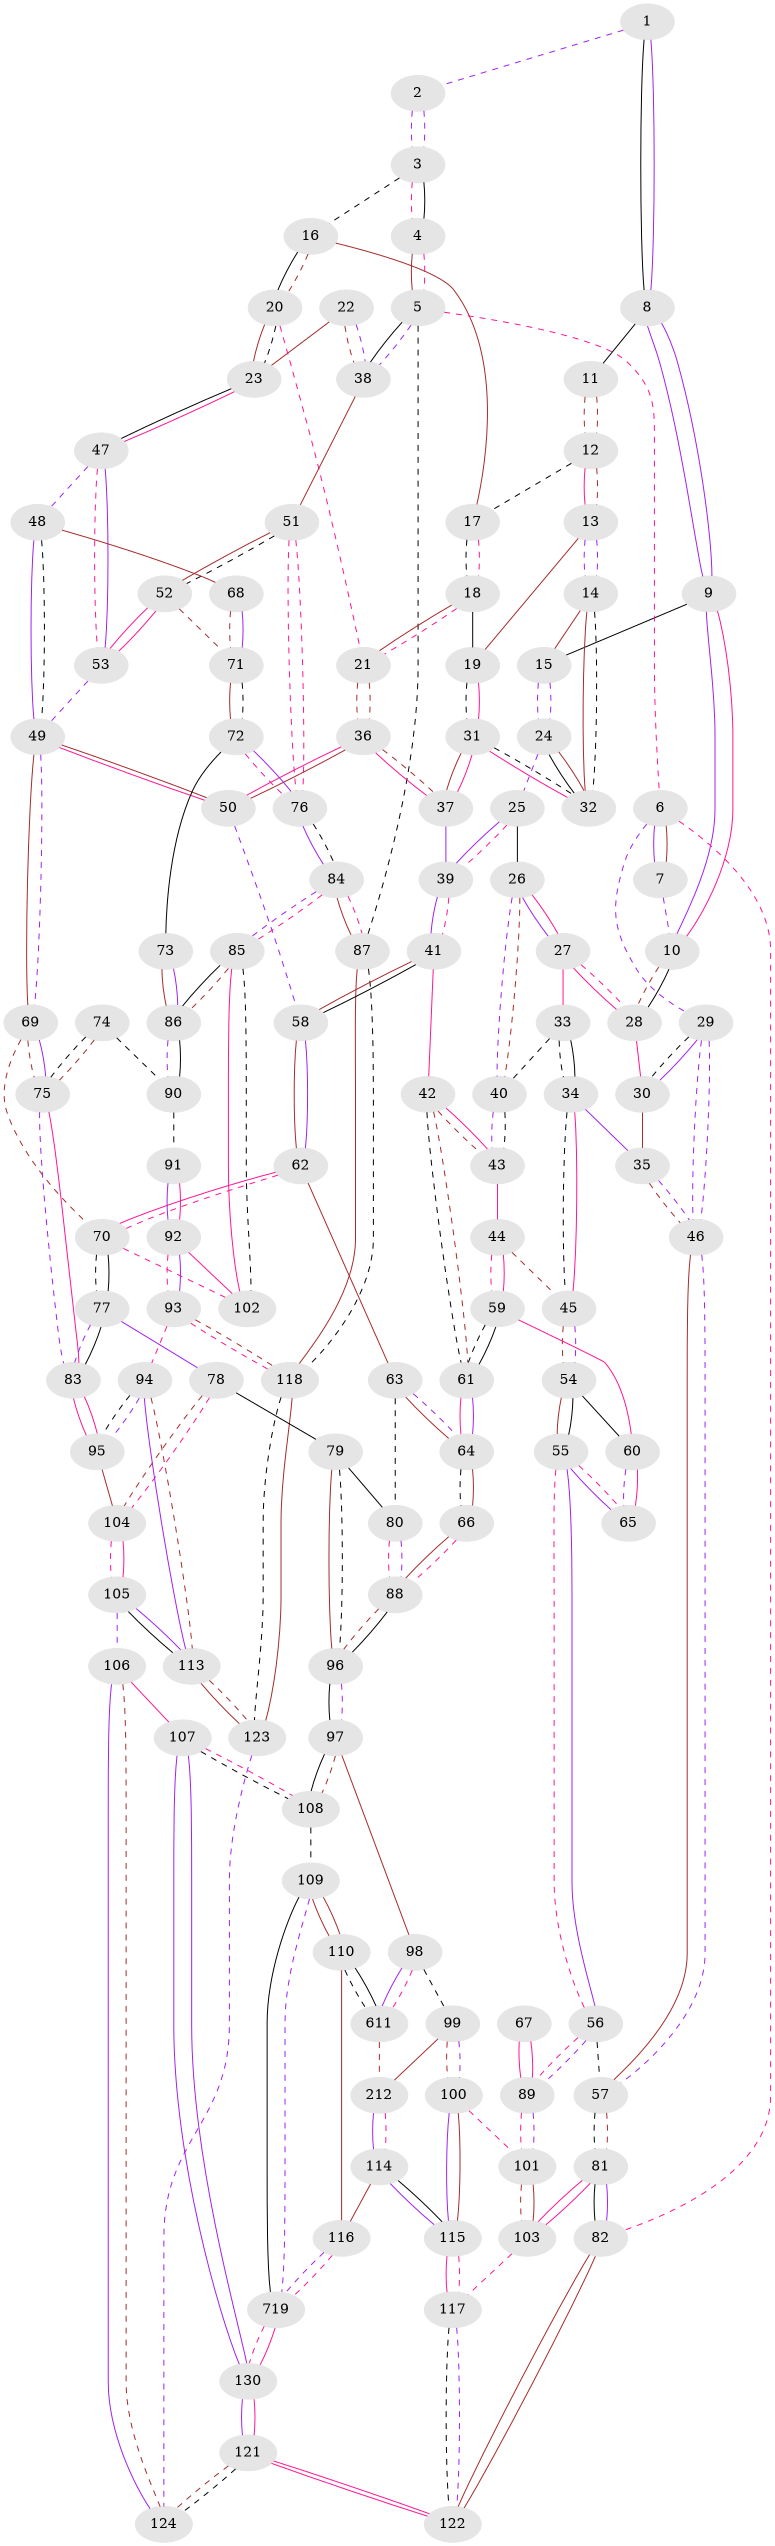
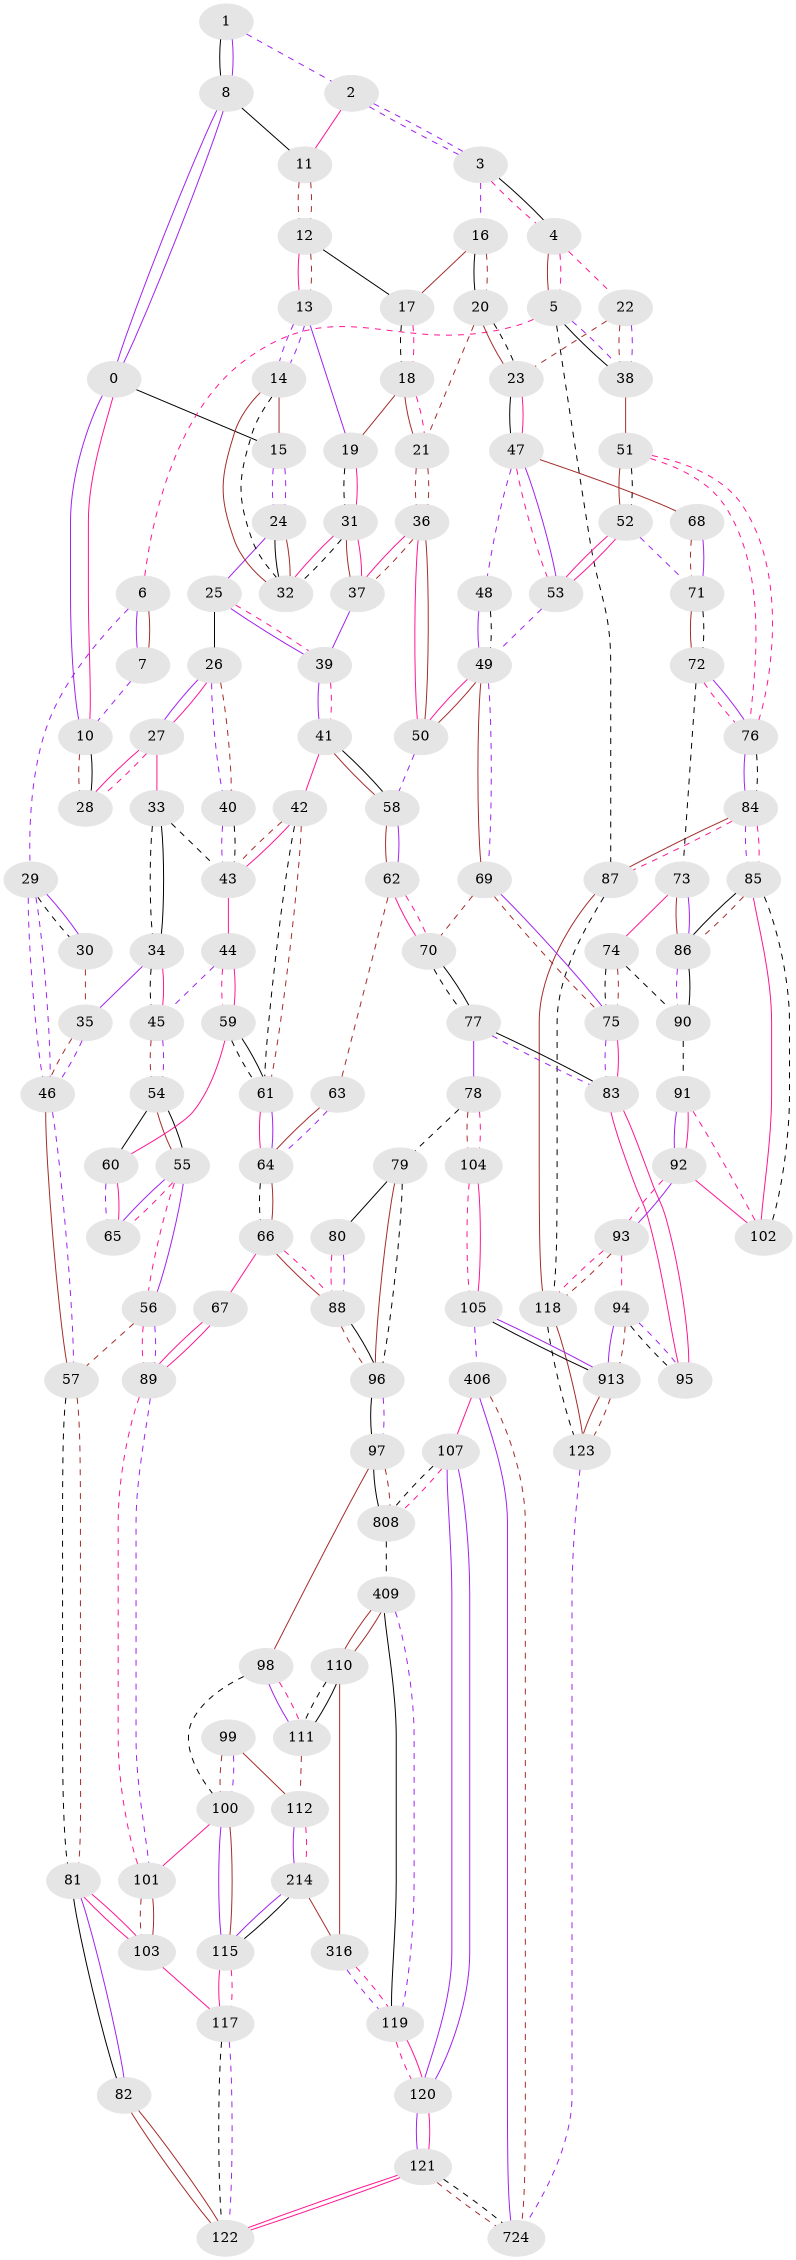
edge "2" -- "11": added
edge "3" -- "16": color black -> purple
edge "4" -- "22": added
edge "22" -- "23": style solid -> dashed
edge "20" -- "21": color deeppink -> brown
edge "12" -- "17": style dashed -> solid
edge "48" -- "68": now "47" -- "68"
edge "13" -- "19": color brown -> purple
node "9": label "9" -> "0"
edge "52" -- "71": color brown -> purple
edge "18" -- "19": color black -> brown
edge "24" -- "25": style dashed -> solid
edge "72" -- "73": style solid -> dashed
edge "73" -- "74": added
edge "33" -- "40": now "33" -- "43"
edge "28" -- "30": removed
edge "30" -- "35": style solid -> dashed
edge "62" -- "63": style solid -> dashed
edge "70" -- "102": now "91" -- "102"
edge "66" -- "67": added
edge "44" -- "45": color brown -> purple
edge "78" -- "79": style solid -> dashed
edge "63" -- "80": removed
edge "95" -- "104": removed
edge "6" -- "82": removed
node "106": label "106" -> "406"
node "113": label "113" -> "913"
node "108": label "108" -> "808"
node "109": label "109" -> "409"
edge "98" -- "99": now "98" -- "100"
node "611": label "611" -> "111"
edge "56" -- "57": color black -> brown
node "212": label "212" -> "112"
edge "100" -- "101": style dashed -> solid
node "114": label "114" -> "214"
node "116": label "116" -> "316"
edge "103" -- "117": style dashed -> solid
node "719": label "719" -> "119"
node "130": label "130" -> "120"
node "124": label "124" -> "724"
